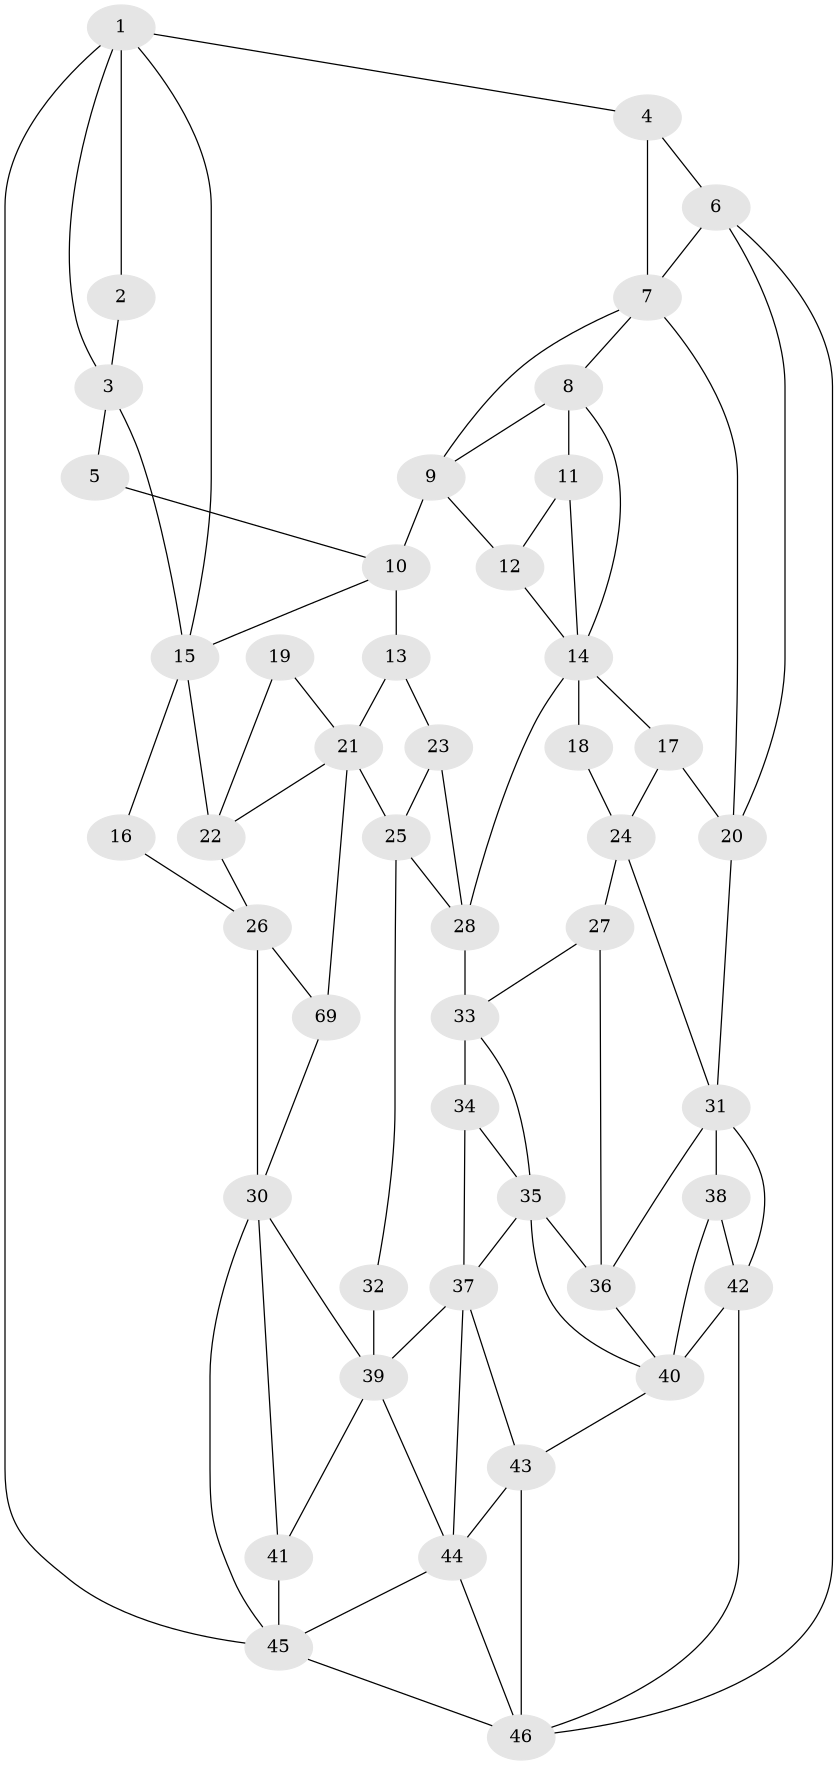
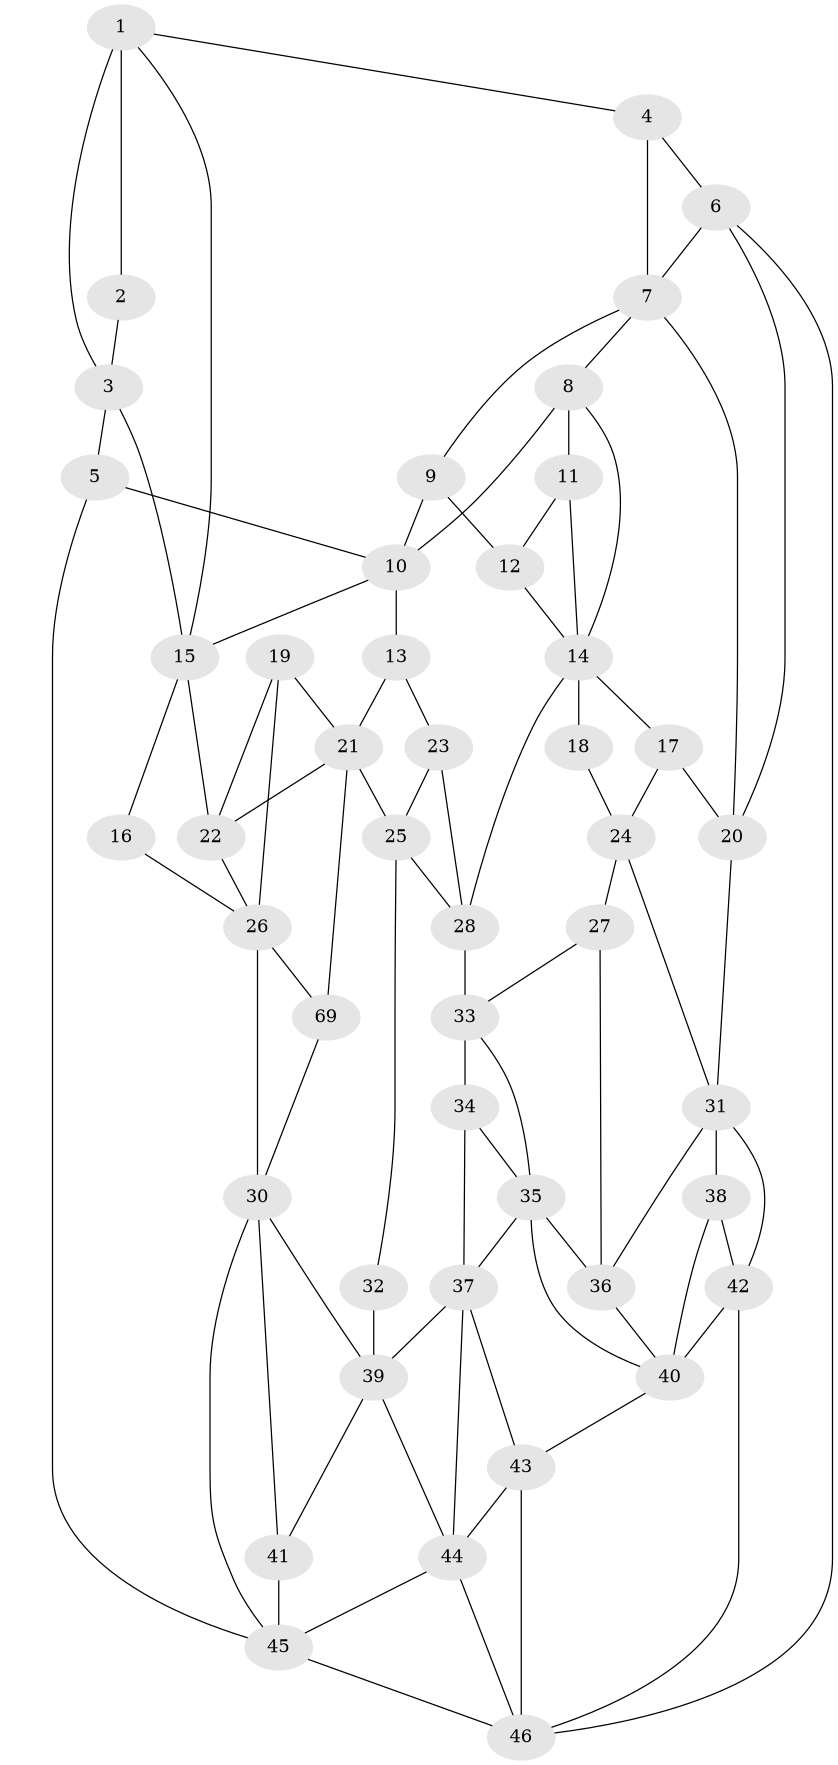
edge "8" -- "9": now "8" -- "10"
edge "19" -- "26": added
edge "1" -- "45": now "5" -- "45"
